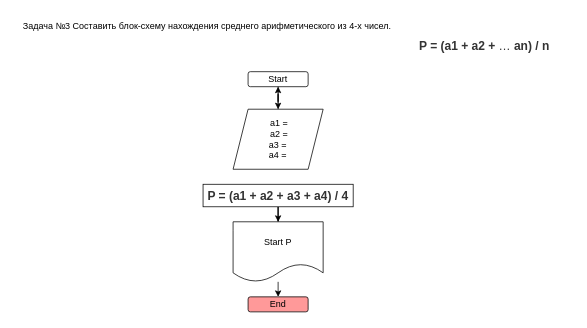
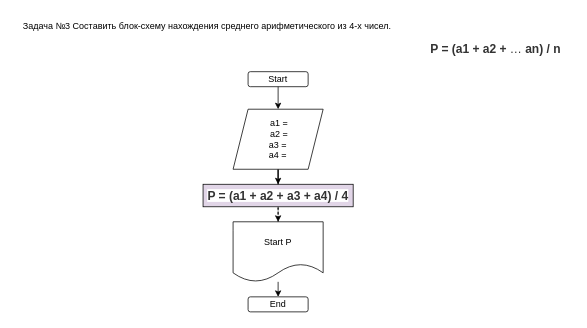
node "P = (a1 + a2 + … an) / n": moved (484, 45) -> (495, 49)
edge "а1 = а2 = а3 = а4 =" -> "Start": now "а1 = а2 = а3 = а4 =" -> "P = (a1 + a2 + a3 + a4) / 4"
node "P = (a1 + a2 + a3 + a4) / 4": fillcolor #ffffff -> #e1d5e7
edge "P = (a1 + a2 + a3 + a4) / 4" -> "Start P": style solid -> dashed
node "End": fillcolor #ff9999 -> #ffffff
